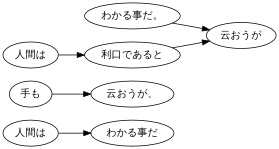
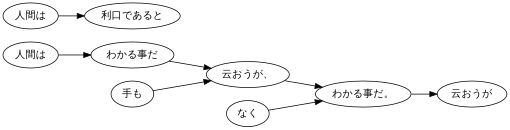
edge "利口であると" -> "云おうが": removed
edge "わかる事だ" -> "云おうが、": added
edge "云おうが、" -> "わかる事だ。": added
node "なく": added
